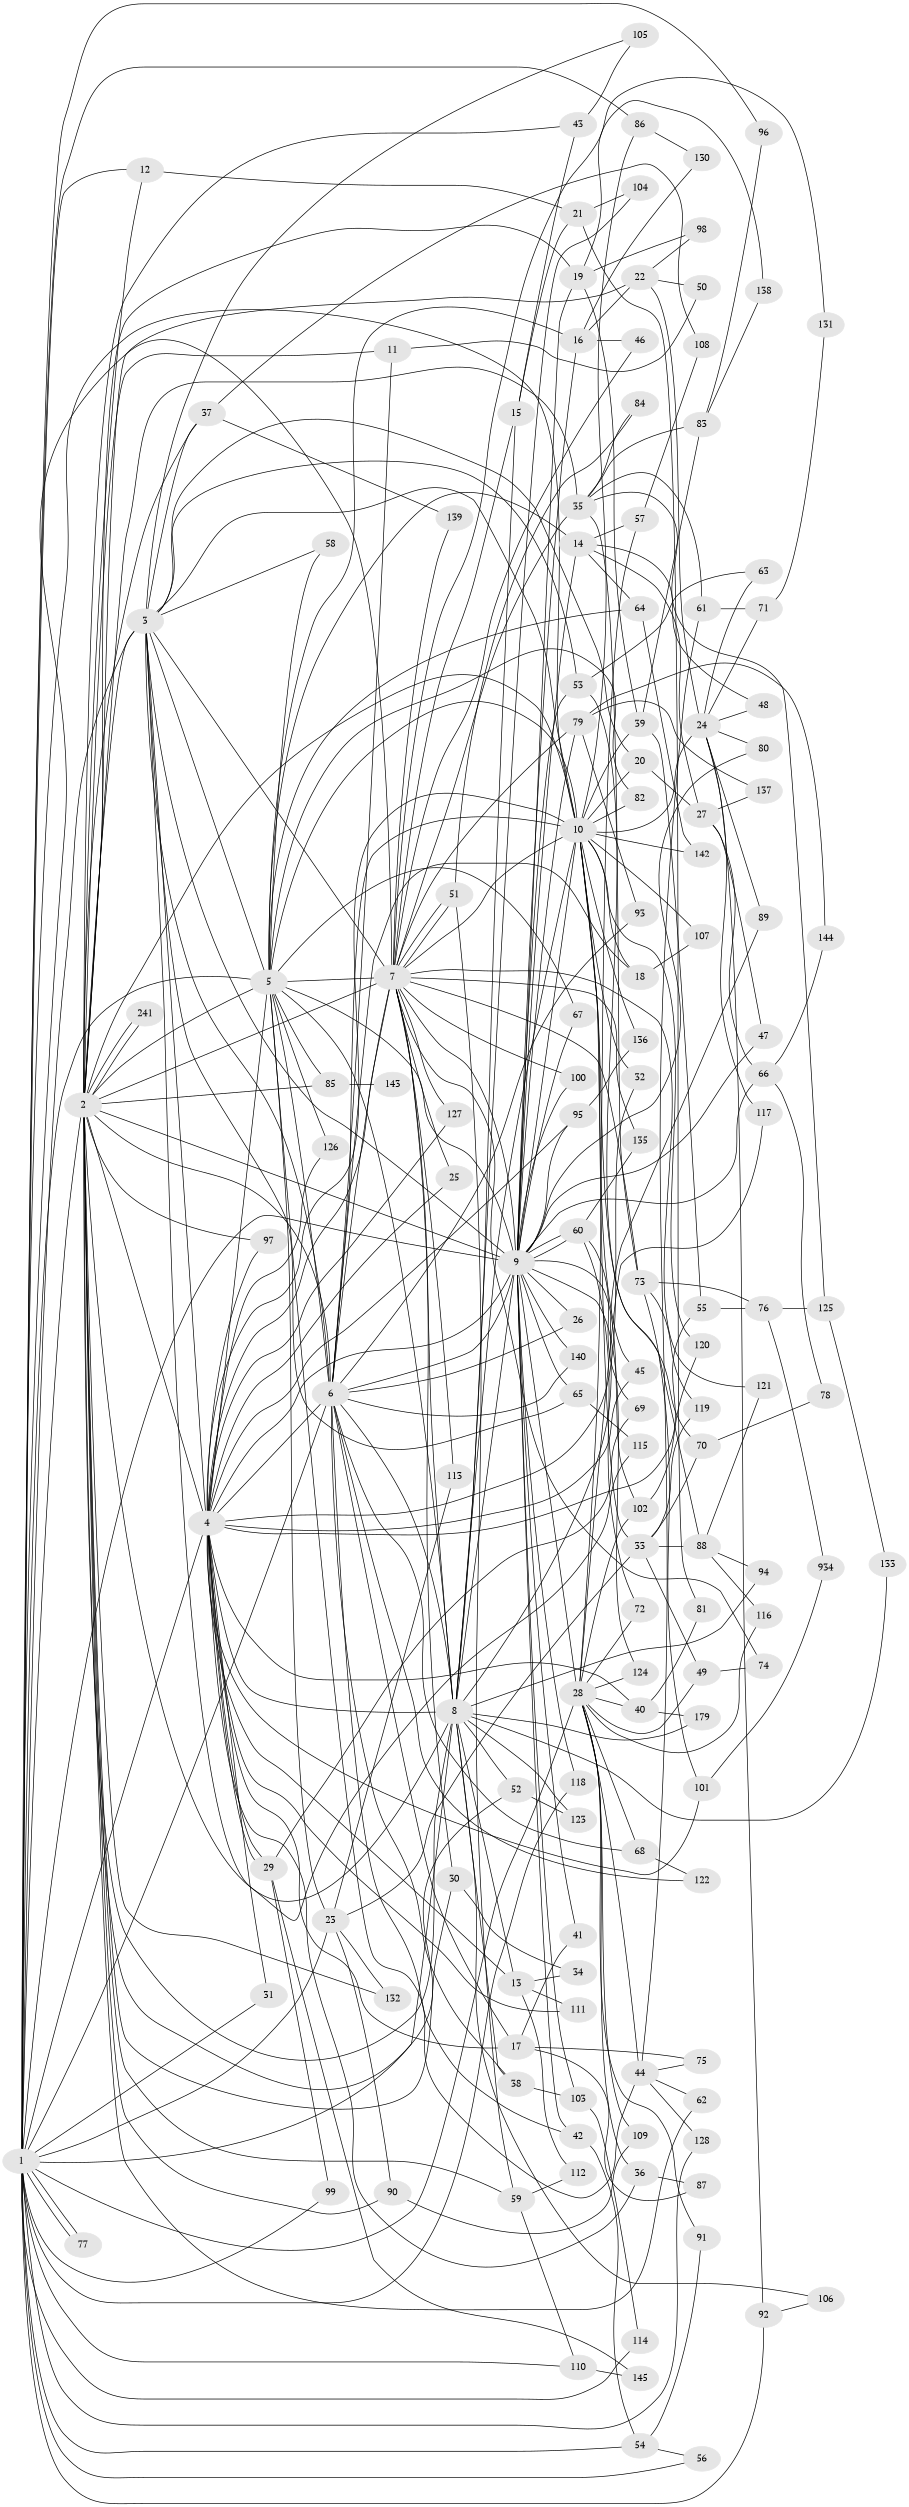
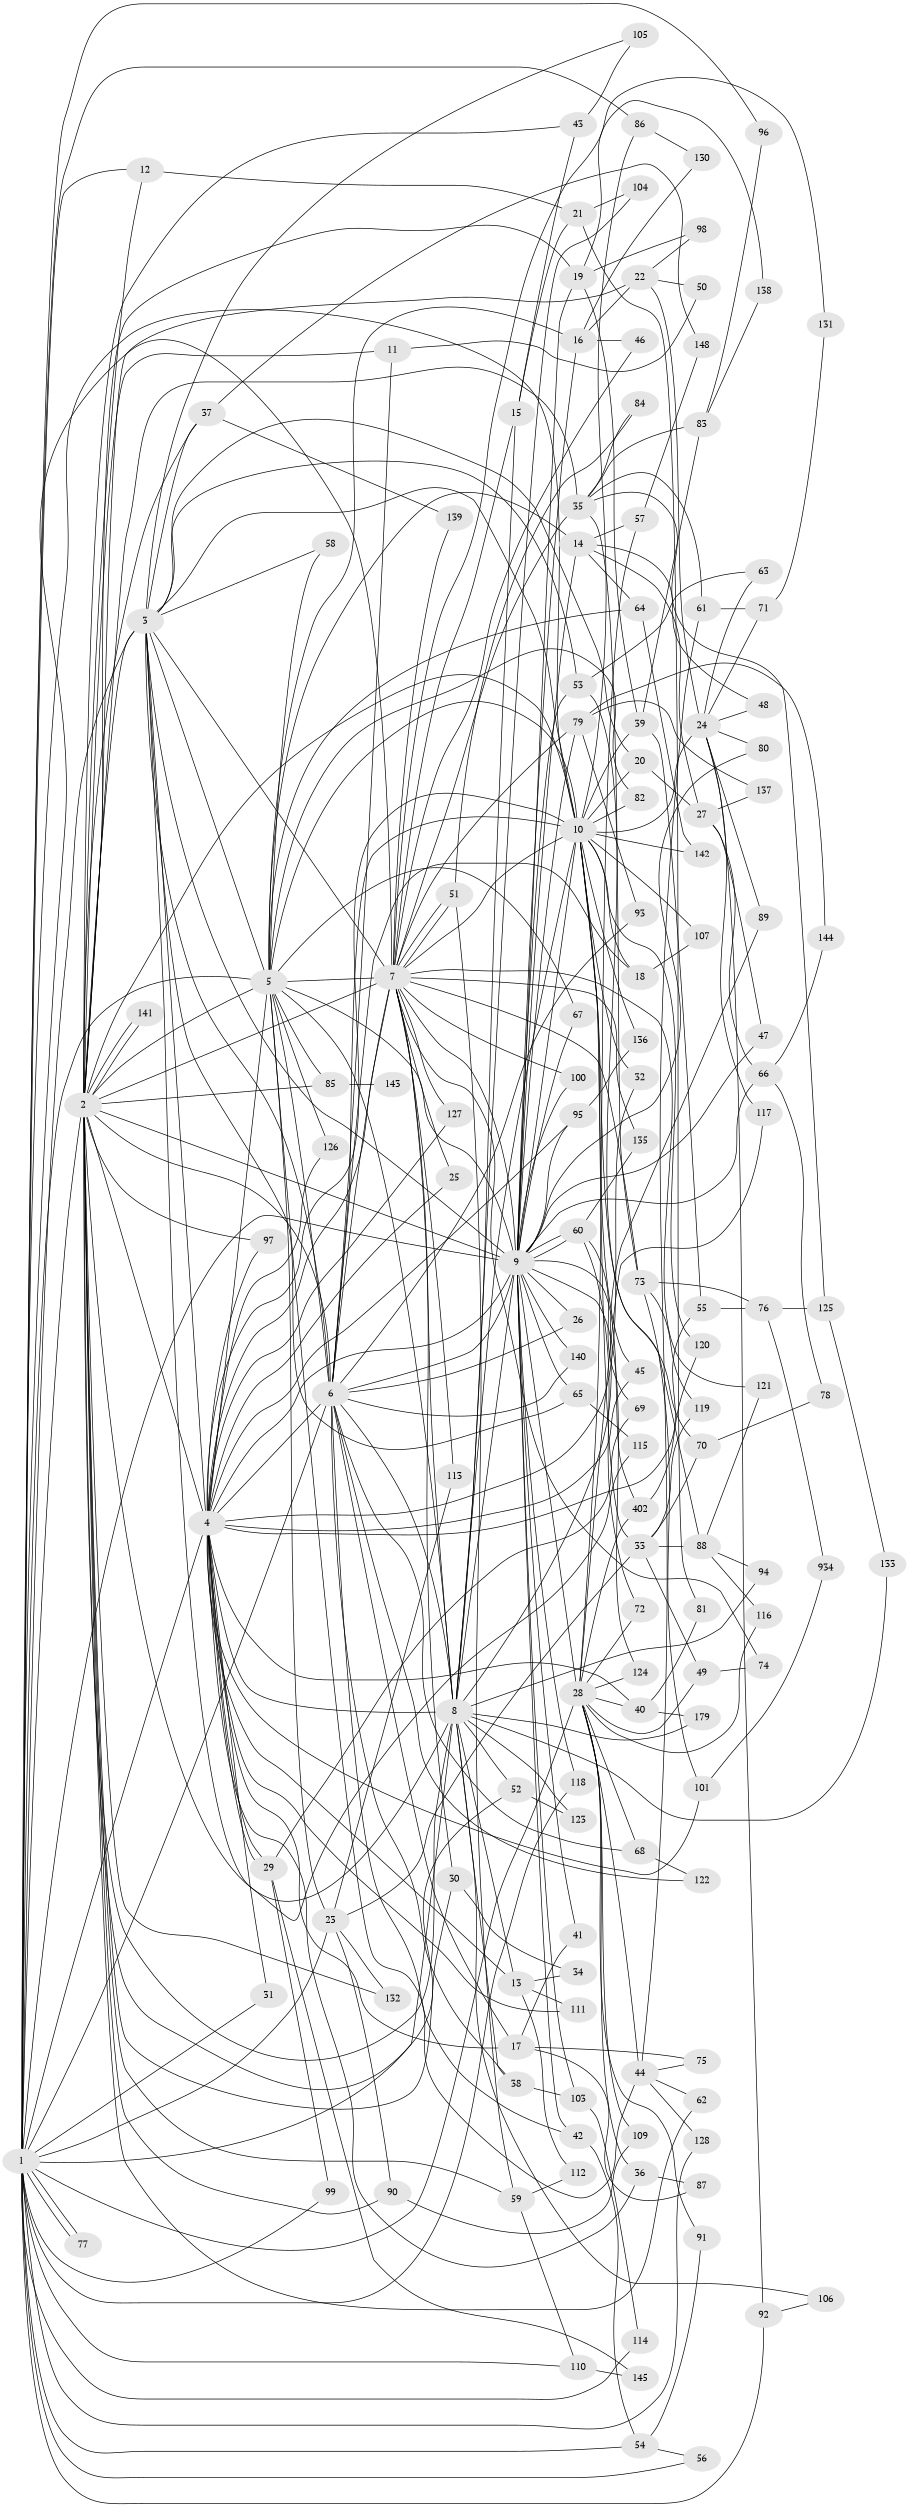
node "108": label "108" -> "148"
node "241": label "241" -> "141"
node "102": label "102" -> "402"
